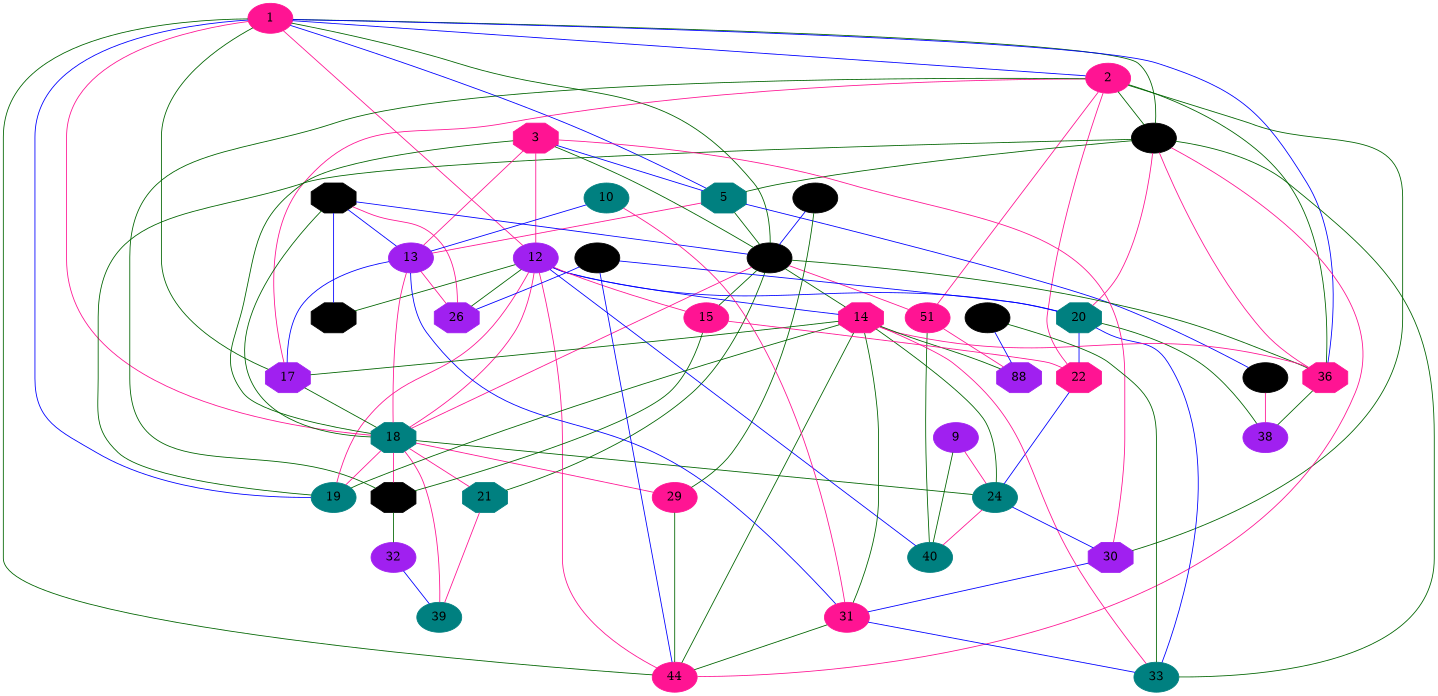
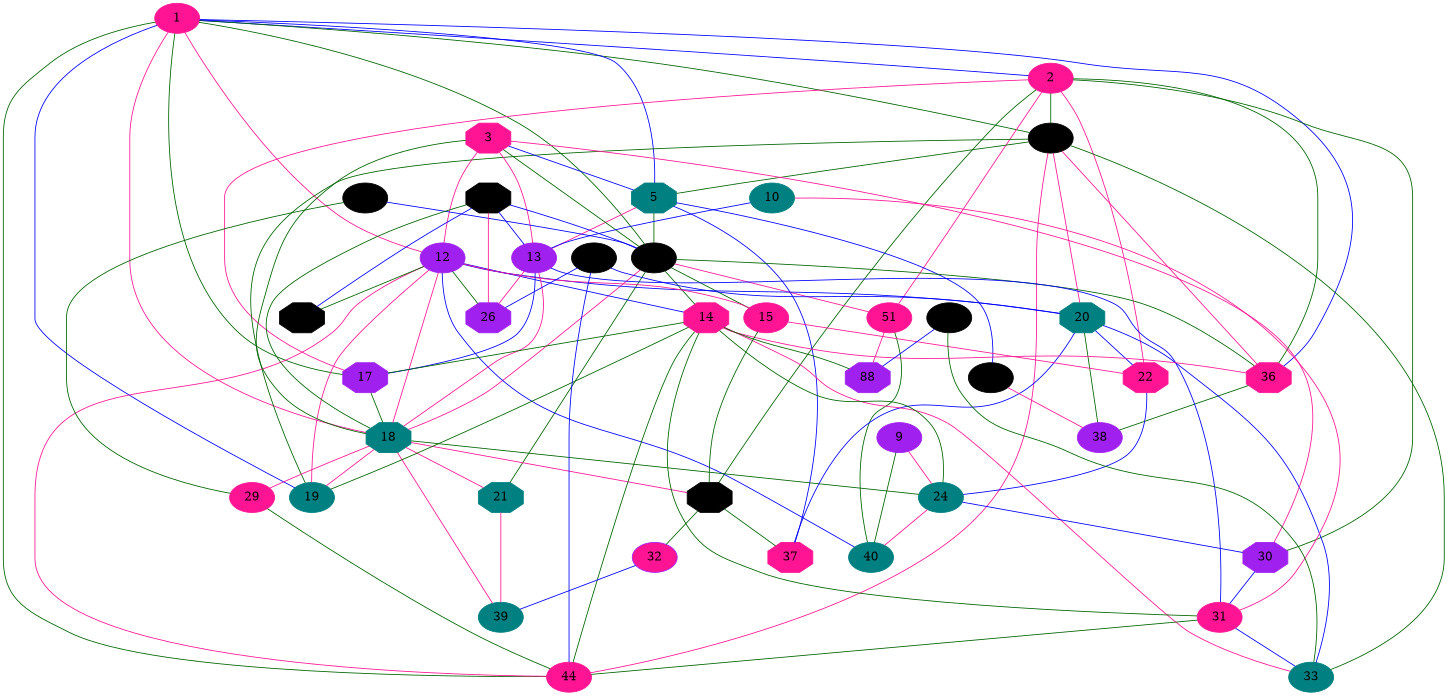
node "32": fillcolor purple -> deeppink
node "37": added
